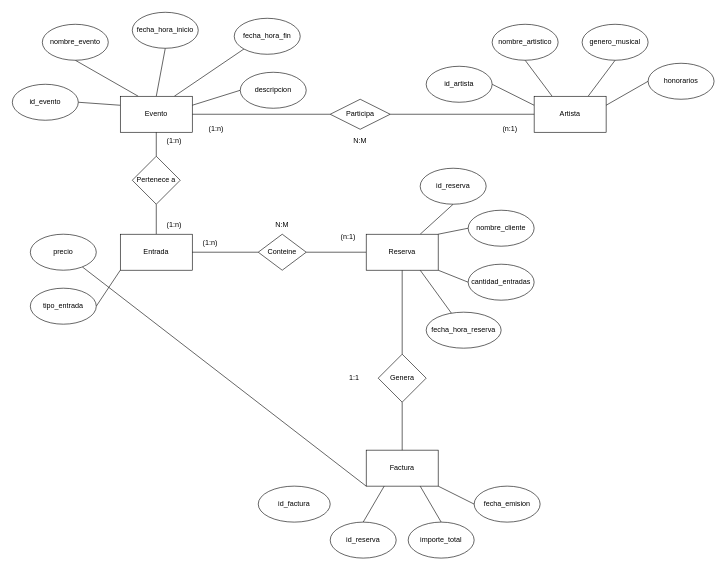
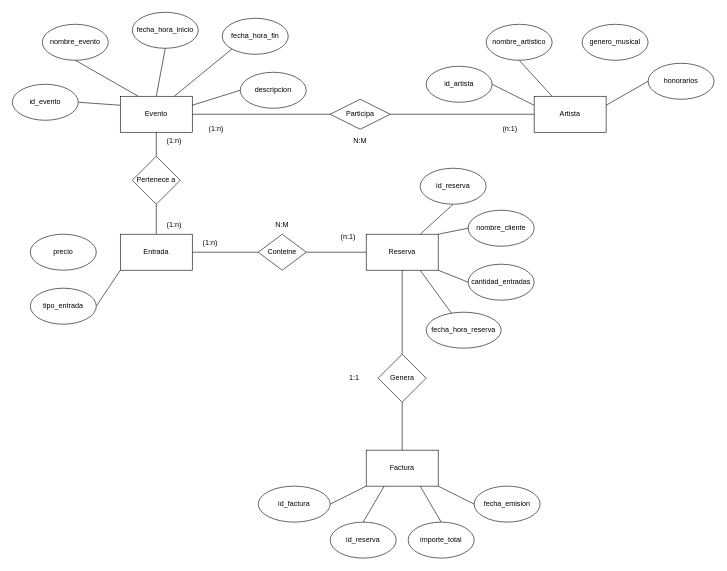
node "fecha_hora_fin": moved (267, 36) -> (255, 36)
node "nombre_artistico": moved (525, 42) -> (519, 42)
edge "genero_musical" -- "Artista": removed
edge "precio" -- "Factura": now "id_factura" -- "Factura"
